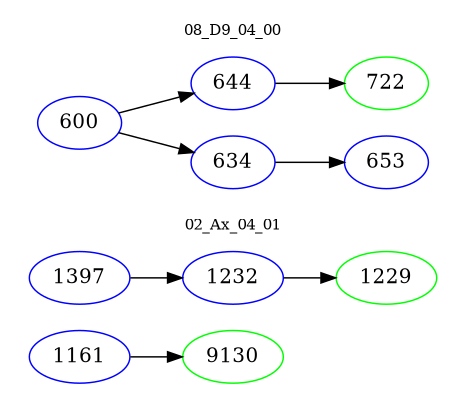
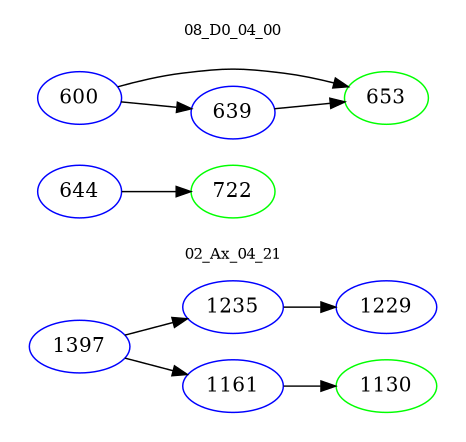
cluster "08_D9_04_00": label "08_D9_04_00" -> "08_D0_04_00"
edge "600" -> "644": now "600" -> "653"
node "634": label "634" -> "639"
node "653": color blue -> green
cluster "02_Ax_04_01": label "02_Ax_04_01" -> "02_Ax_04_21"
node "1232": label "1232" -> "1235"
node "1229": color green -> blue
node "9130": label "9130" -> "1130"
edge "1397" -> "1161": added
